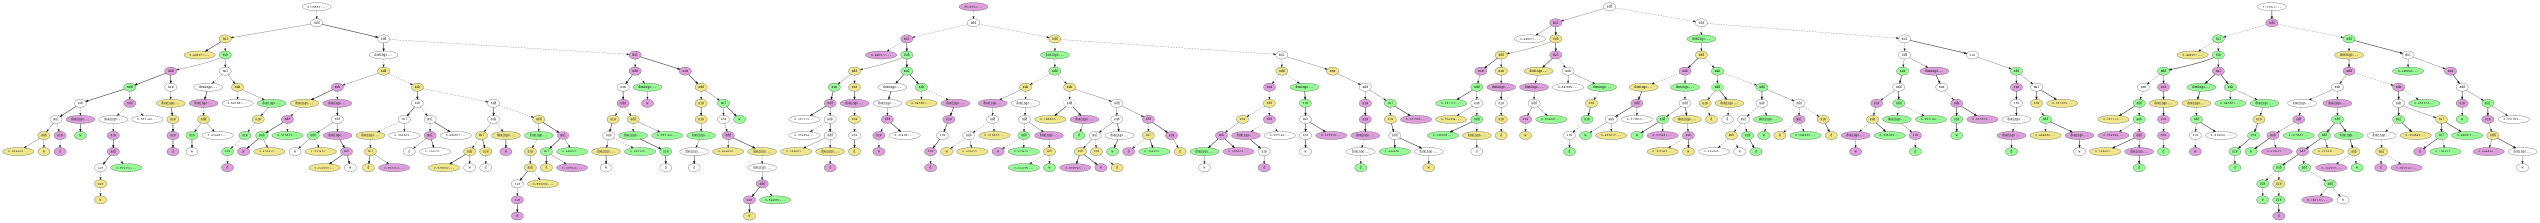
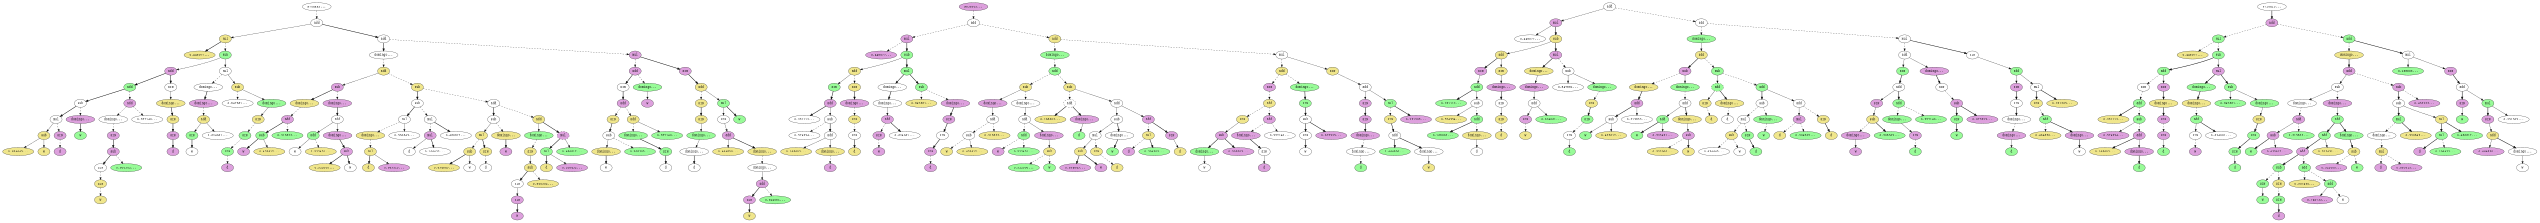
node "0.433233...": fillcolor palegreen -> plum
node "0.907490...": added
